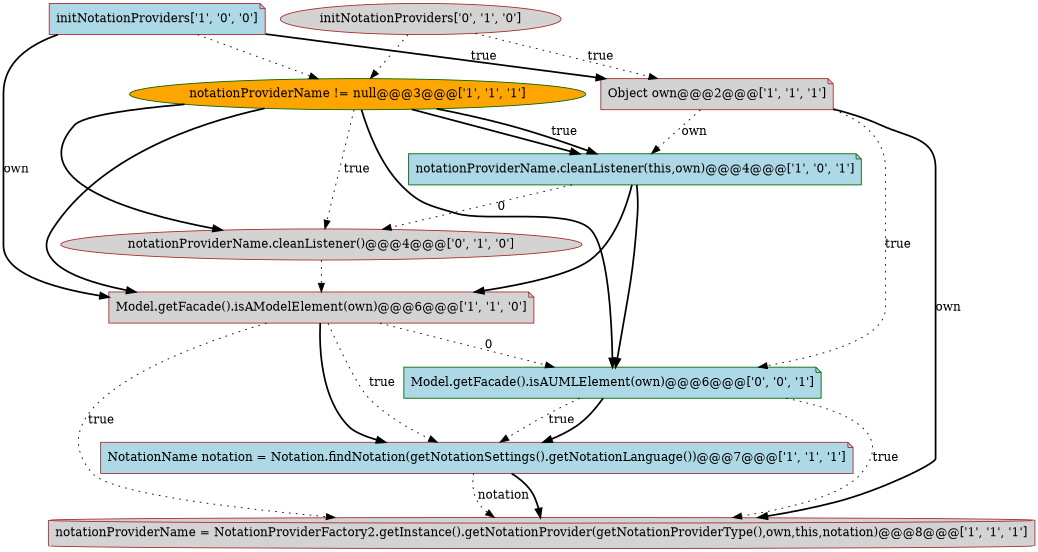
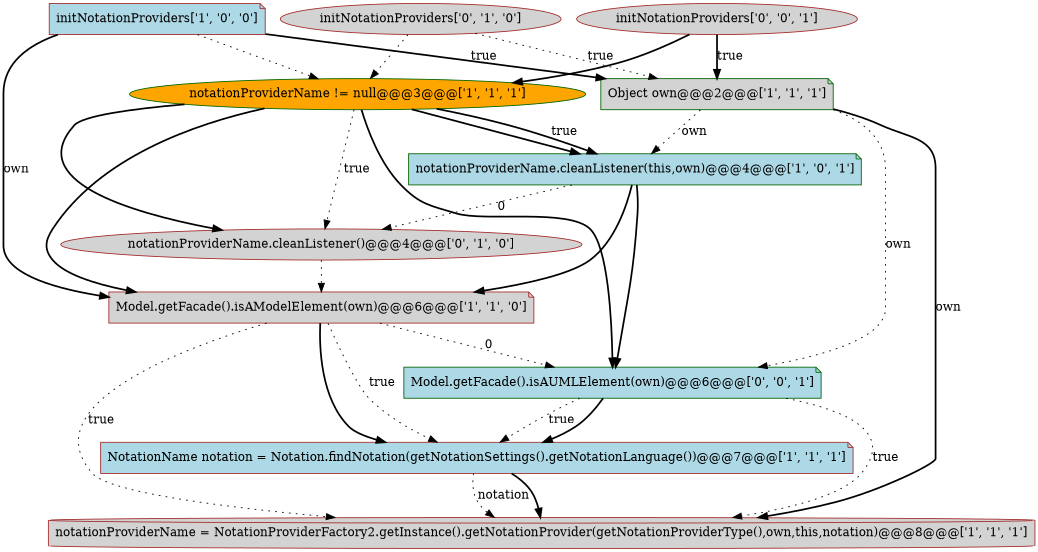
node "initNotationProviders['0', '0', '1']": added
node "Object own@@@2@@@['1', '1', '1']": color brown -> darkgreen
edge "Object own@@@2@@@['1', '1', '1']" -> "Model.getFacade().isAUMLElement(own)@@@6@@@['0', '0', '1']": label "true" -> "own"
